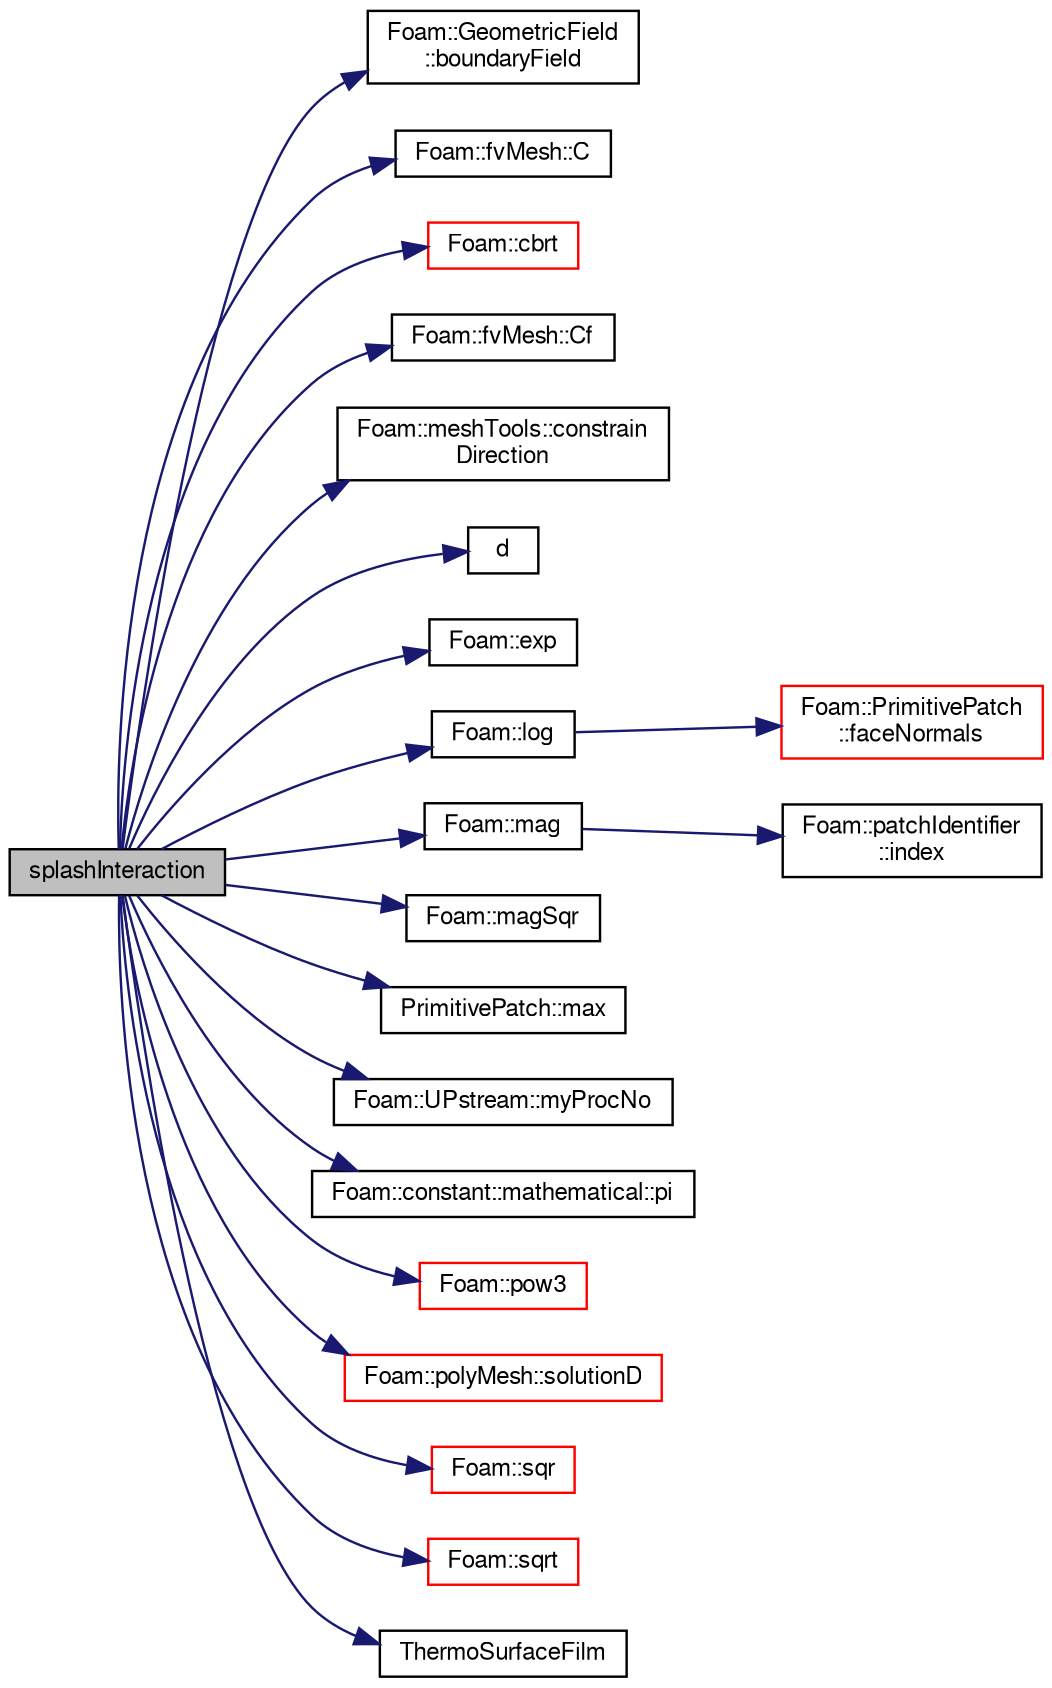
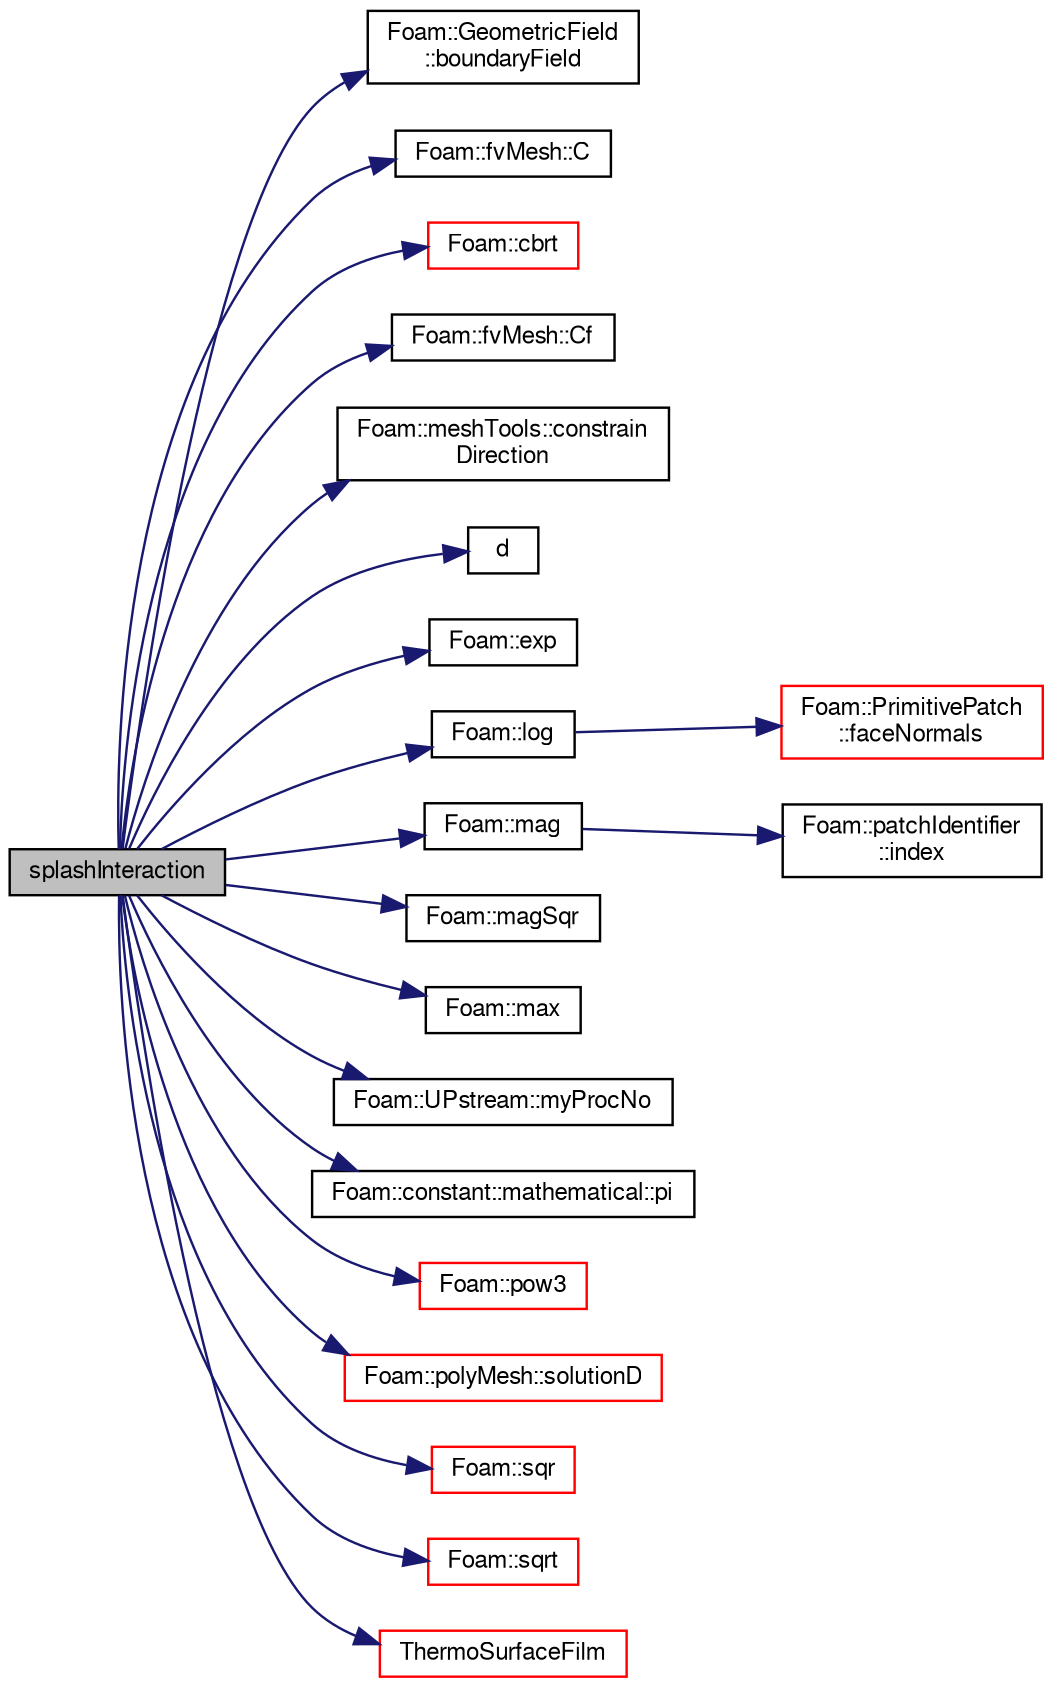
node "PrimitivePatch::max": label "PrimitivePatch::max" -> "Foam::max"
node "ThermoSurfaceFilm": color black -> red
